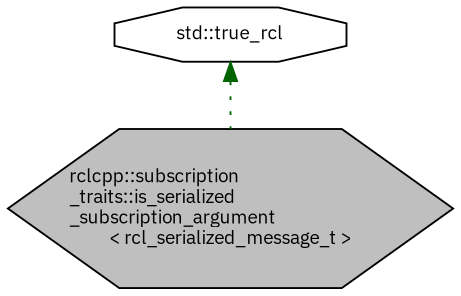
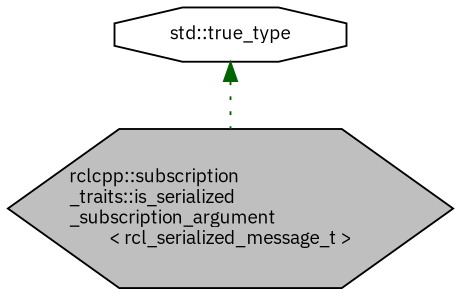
node "std::true_rcl": label "std::true_rcl" -> "std::true_type"
